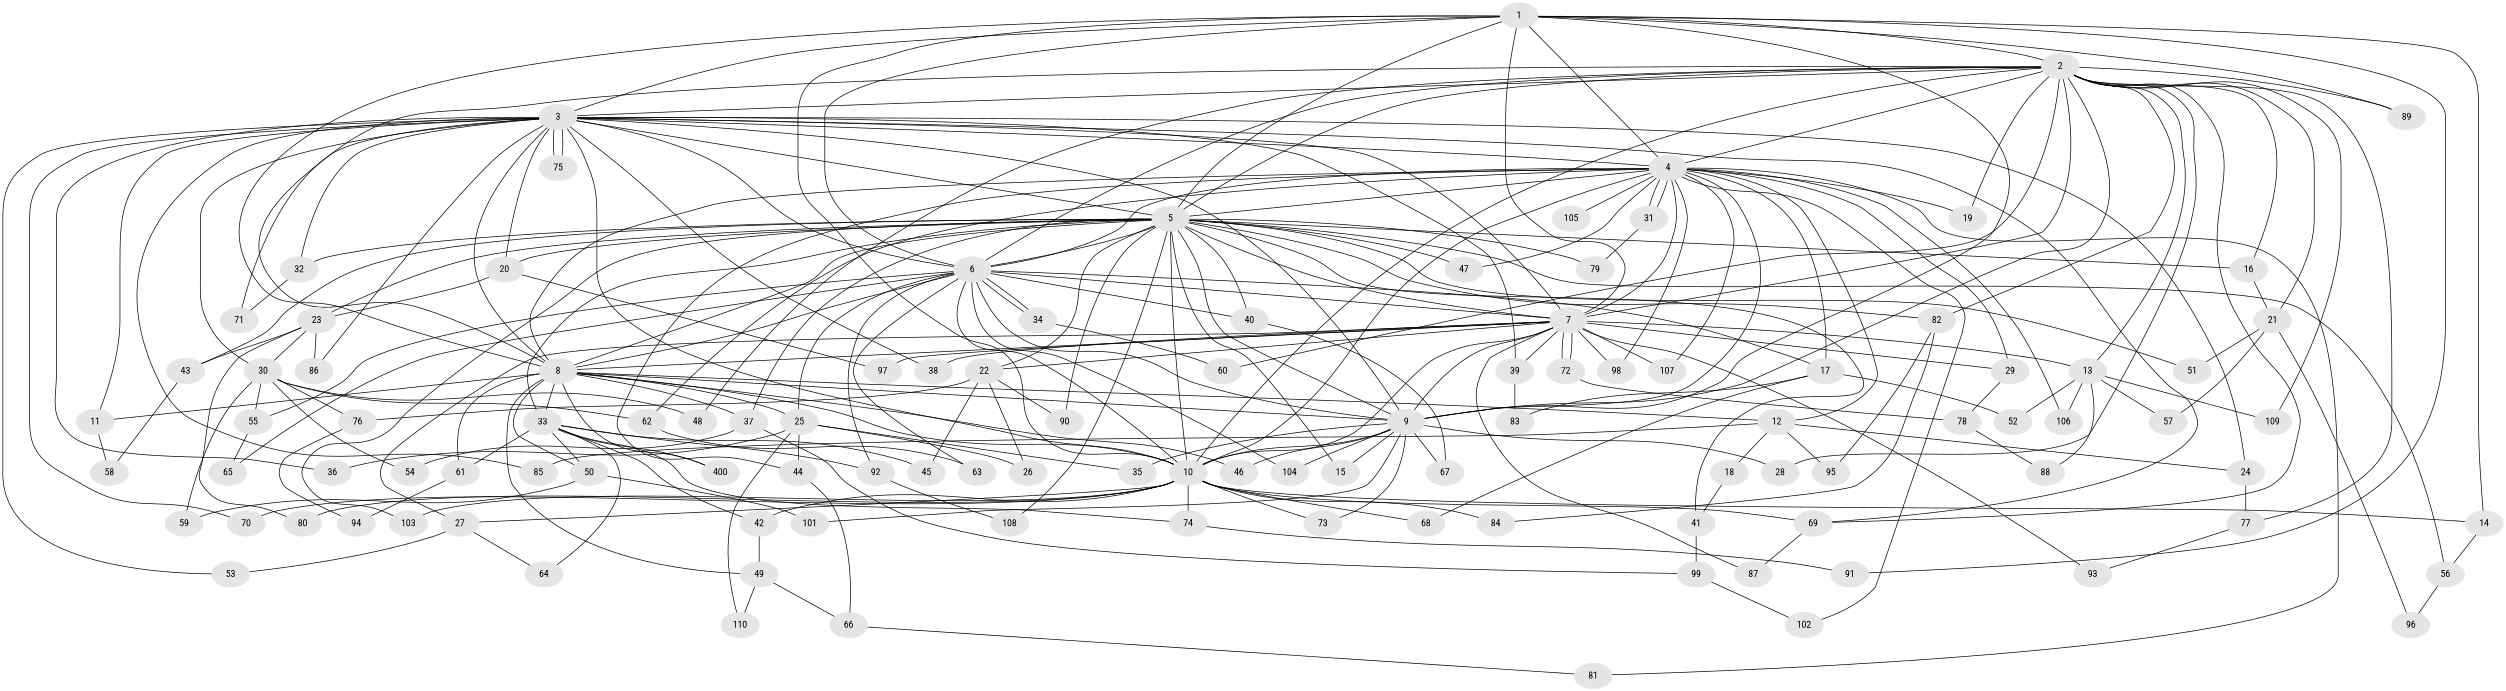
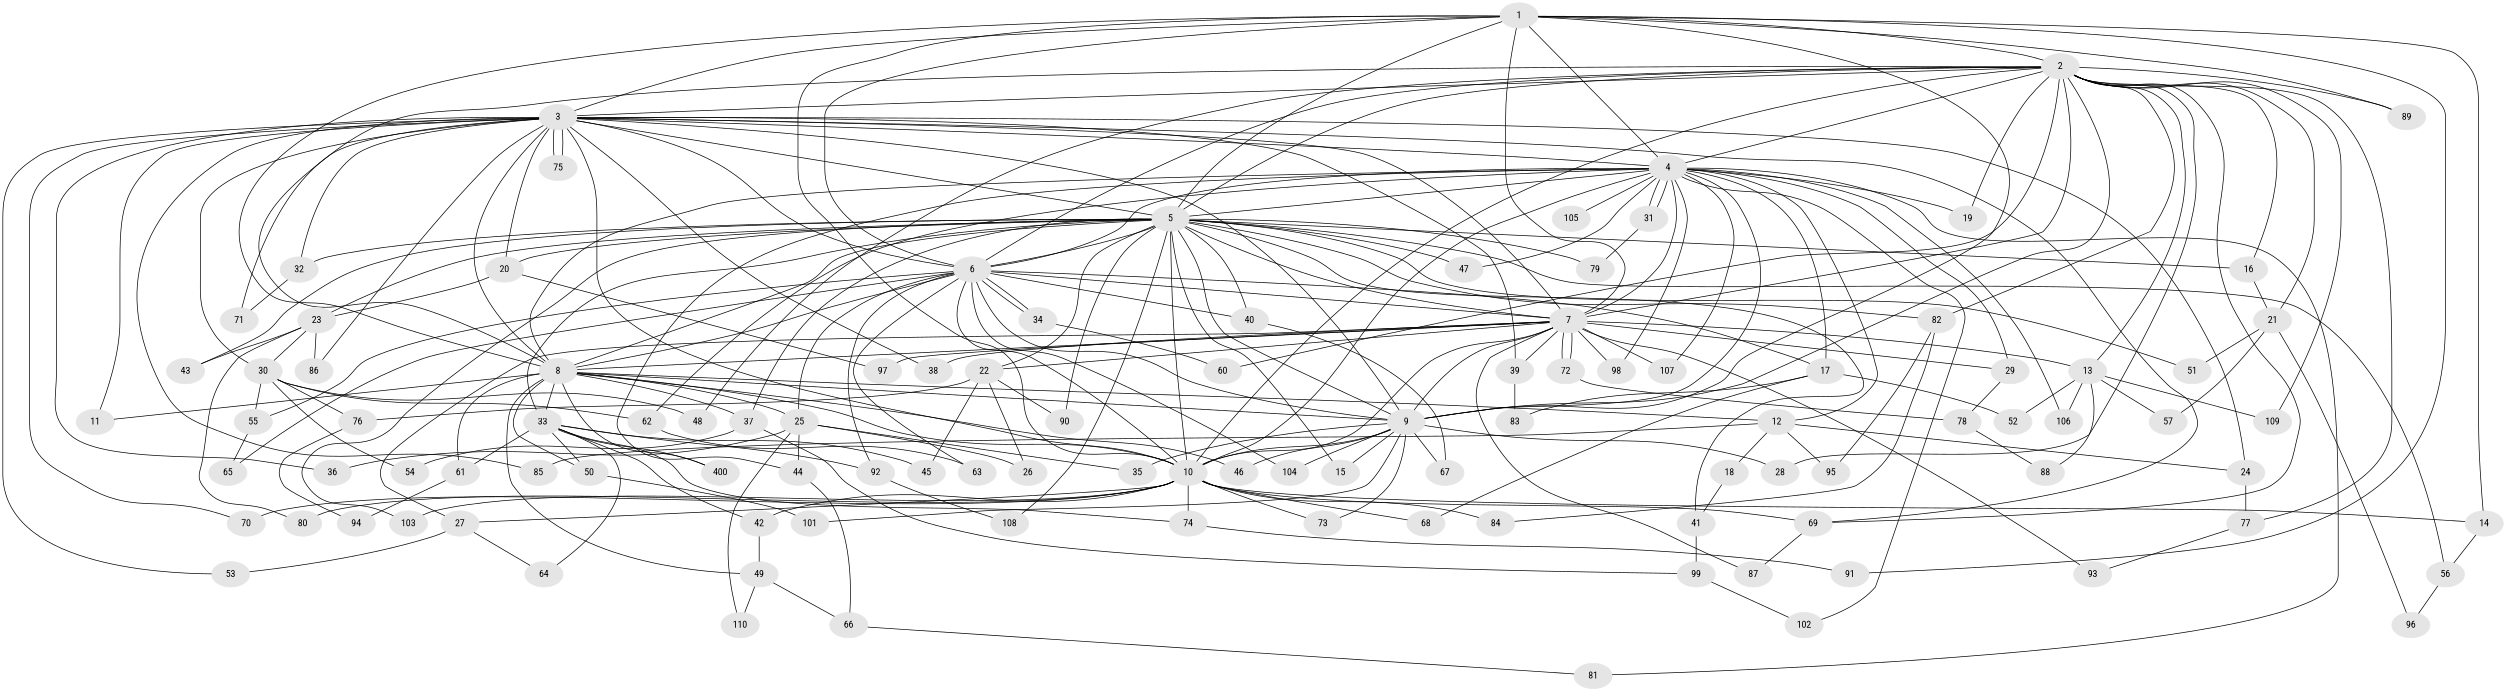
node "58": removed
node "59": removed
